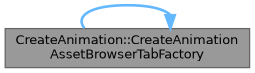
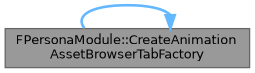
node "CreateAnimation::CreateAnimation AssetBrowserTabFactory": label "CreateAnimation::CreateAnimation AssetBrowserTabFactory" -> "FPersonaModule::CreateAnimation AssetBrowserTabFactory"
